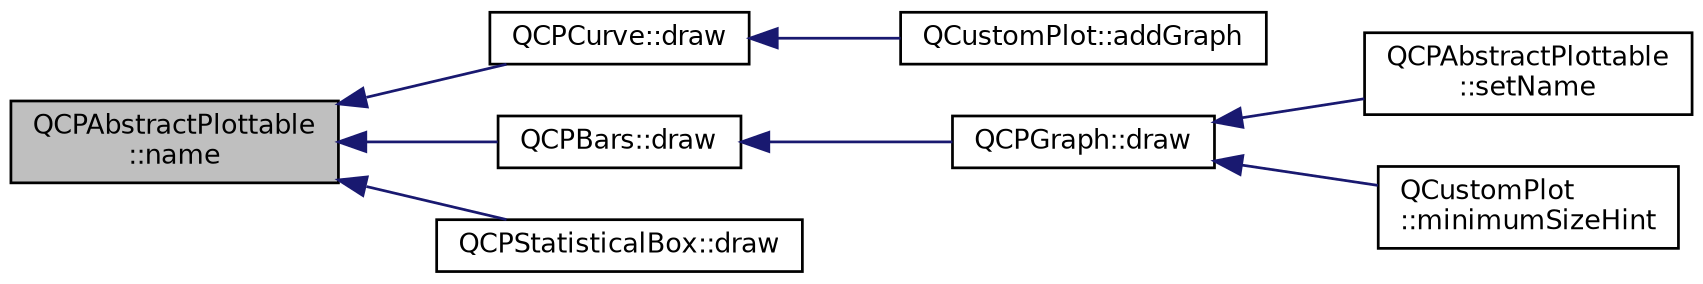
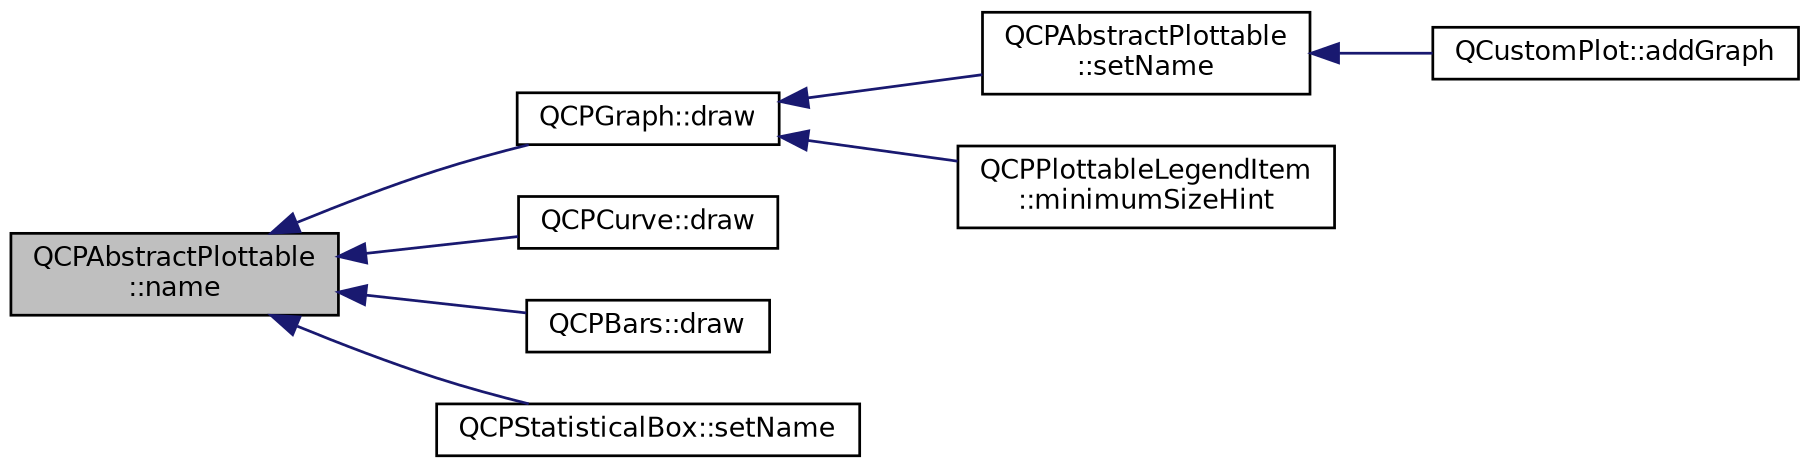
edge "QCustomPlot::addGraph" -> "QCPCurve::draw": now "QCustomPlot::addGraph" -> "QCPAbstractPlottable ::setName"
edge "QCPGraph::draw" -> "QCPBars::draw": now "QCPGraph::draw" -> "QCPAbstractPlottable ::name"
node "QCustomPlot ::minimumSizeHint": label "QCustomPlot ::minimumSizeHint" -> "QCPPlottableLegendItem ::minimumSizeHint"
node "QCPStatisticalBox::draw": label "QCPStatisticalBox::draw" -> "QCPStatisticalBox::setName"
